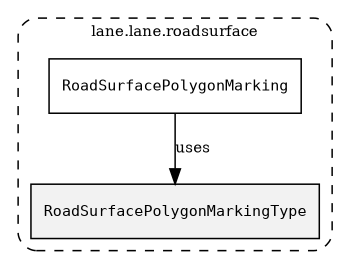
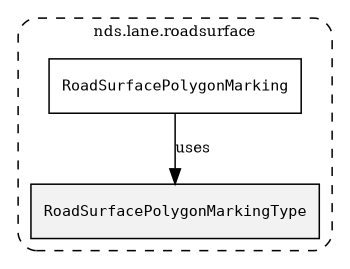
cluster "lane.lane.roadsurface": label "lane.lane.roadsurface" -> "nds.lane.roadsurface"
